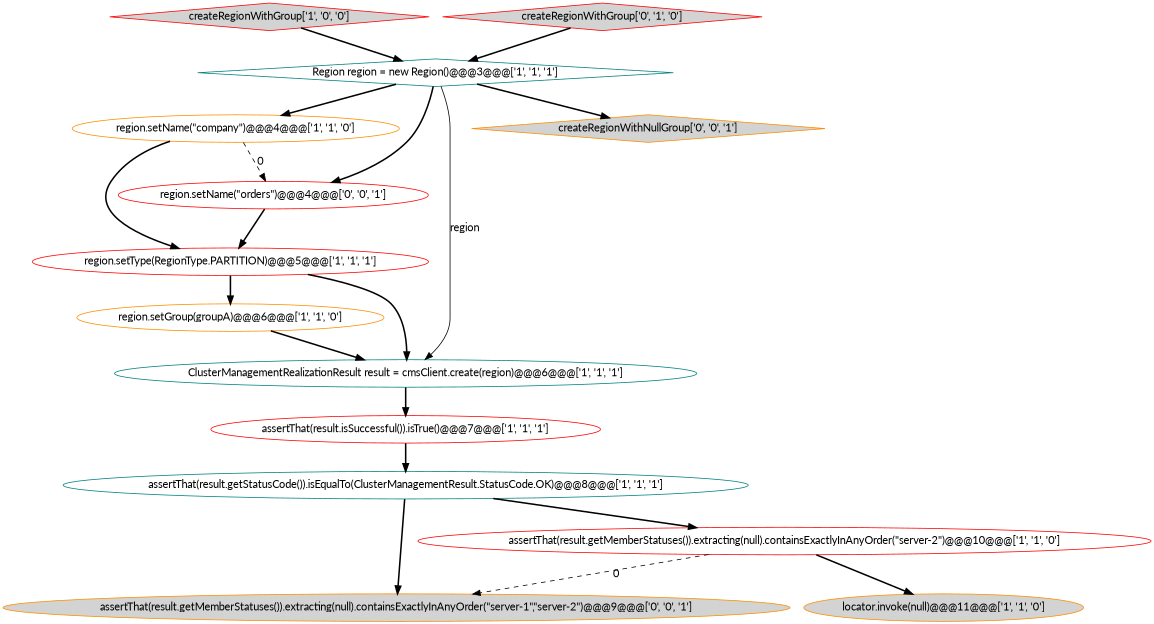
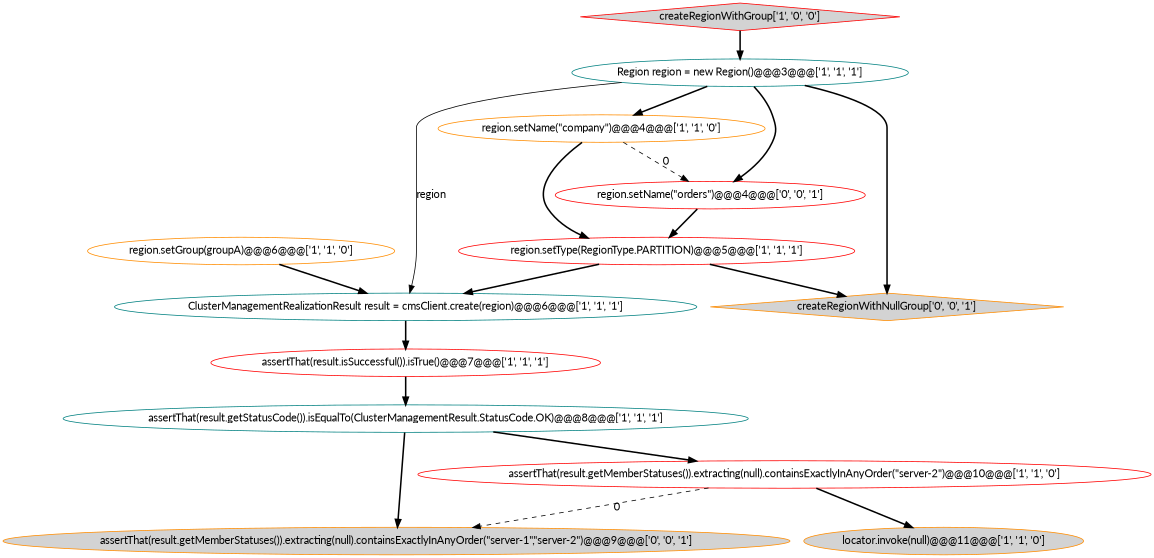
node "createRegionWithGroup['0', '1', '0']": removed
node "Region region = new Region()@@@3@@@['1', '1', '1']": shape diamond -> ellipse
edge "region.setType(RegionType.PARTITION)@@@5@@@['1', '1', '1']" -> "region.setGroup(groupA)@@@6@@@['1', '1', '0']": now "region.setType(RegionType.PARTITION)@@@5@@@['1', '1', '1']" -> "createRegionWithNullGroup['0', '0', '1']"
